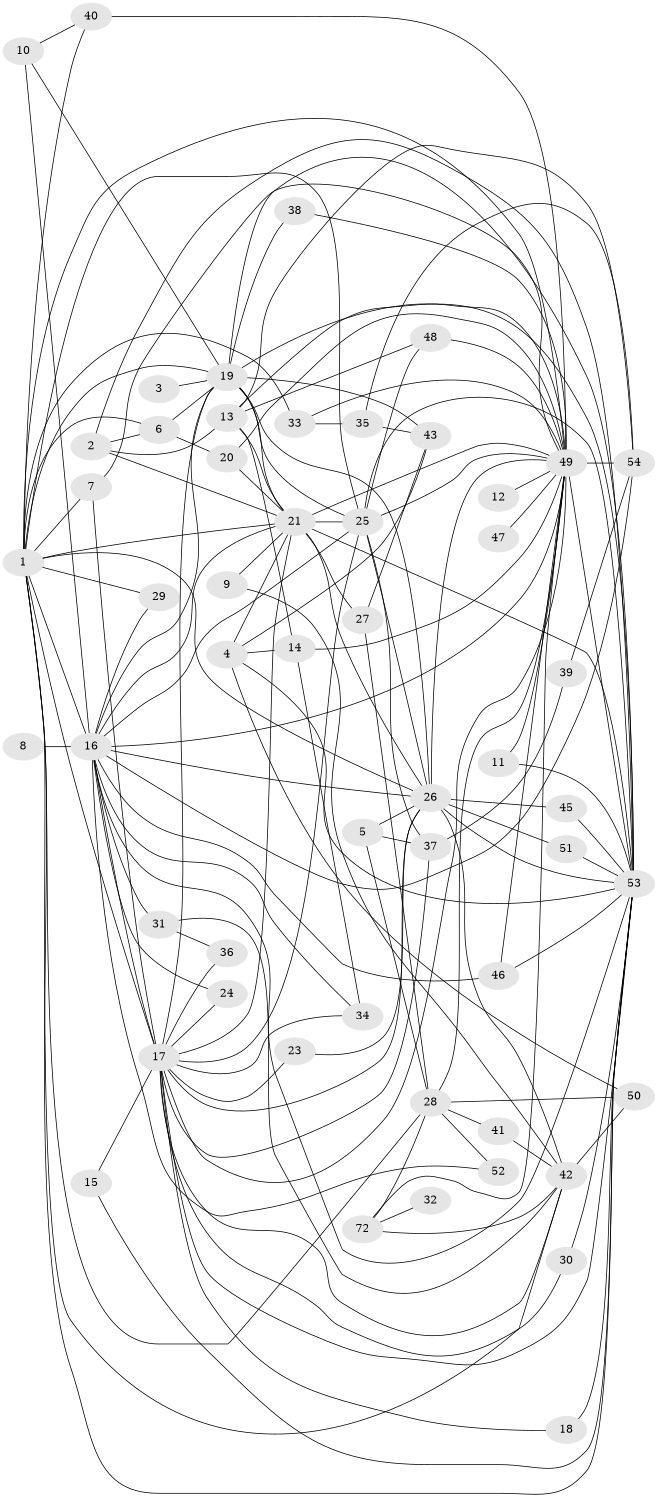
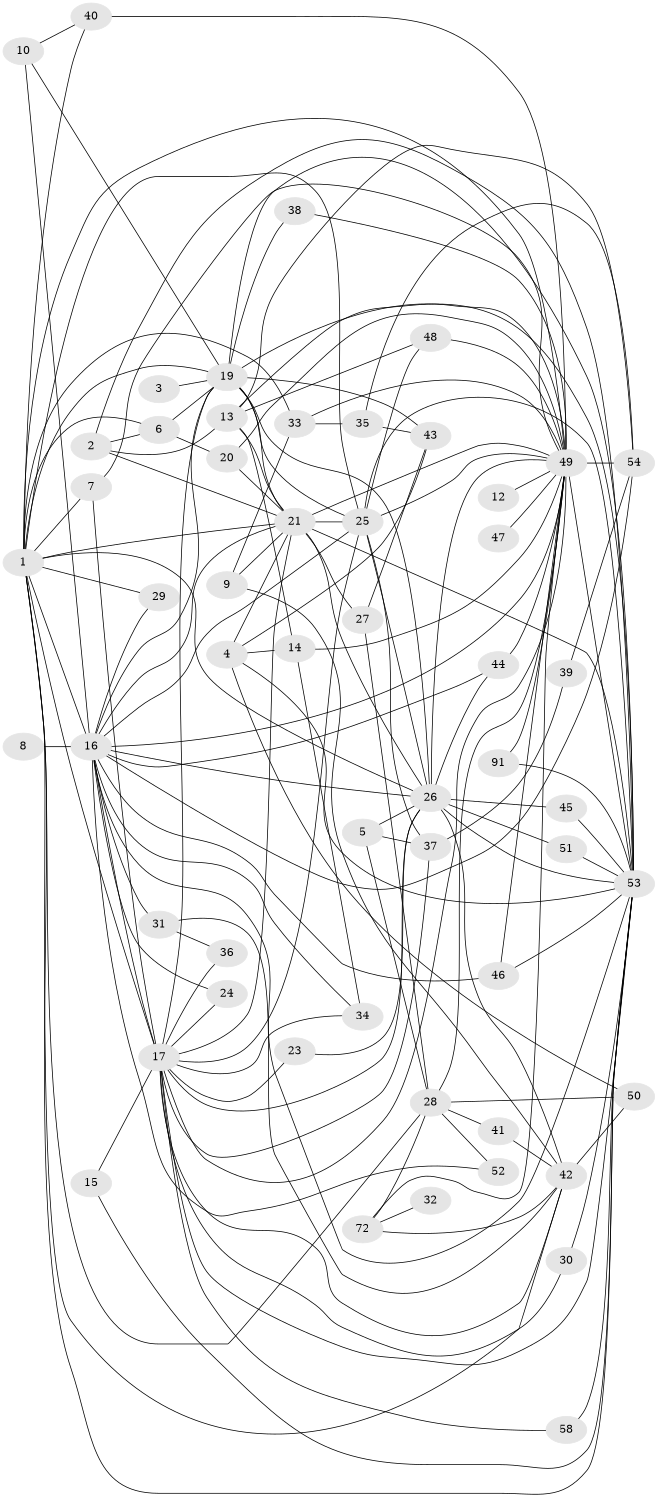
edge "33" -- "9": added
node "44": added
node "11": label "11" -> "91"
node "18": label "18" -> "58"
